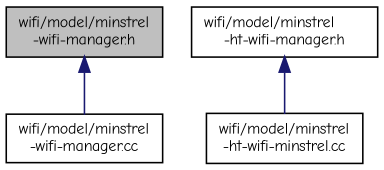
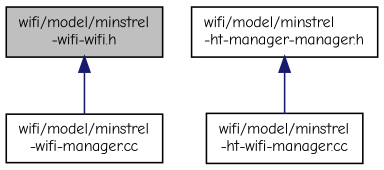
node "wifi/model/minstrel -wifi-manager.h": label "wifi/model/minstrel -wifi-manager.h" -> "wifi/model/minstrel -wifi-wifi.h"
node "wifi/model/minstrel -ht-wifi-manager.h": label "wifi/model/minstrel -ht-wifi-manager.h" -> "wifi/model/minstrel -ht-manager-manager.h"
node "wifi/model/minstrel -ht-wifi-minstrel.cc": label "wifi/model/minstrel -ht-wifi-minstrel.cc" -> "wifi/model/minstrel -ht-wifi-manager.cc"
